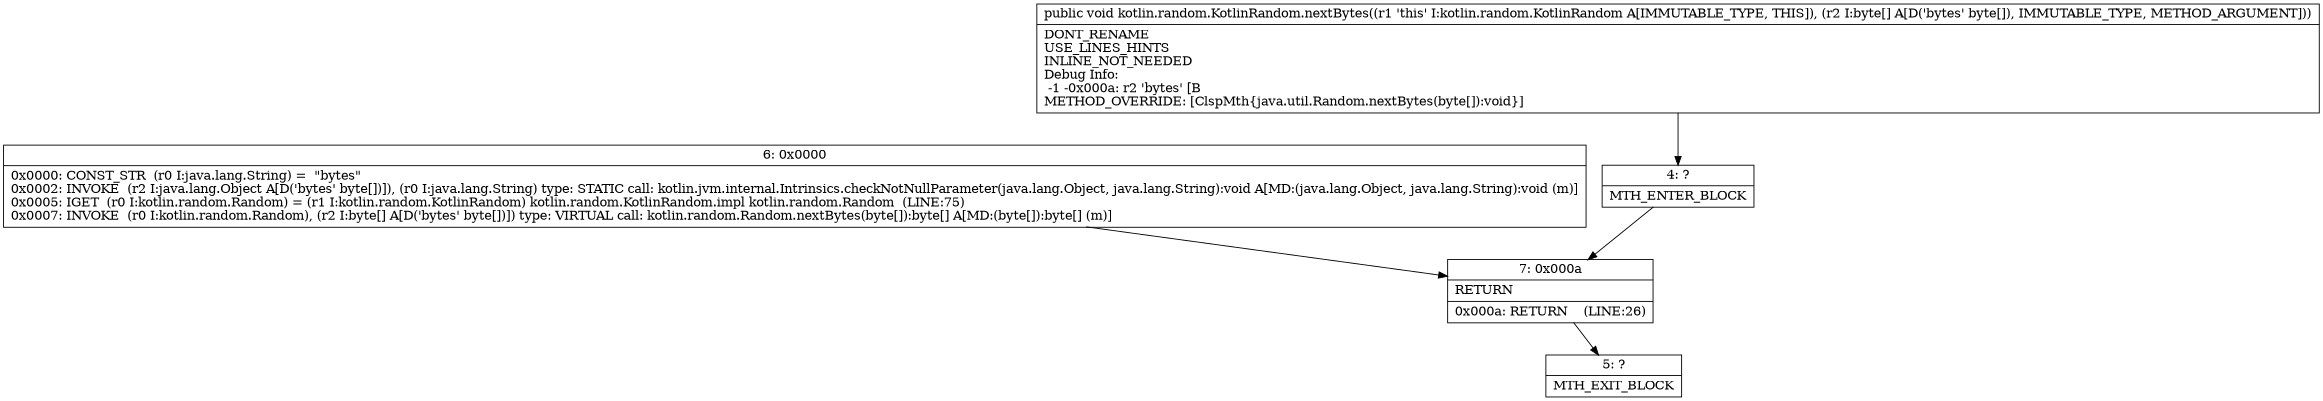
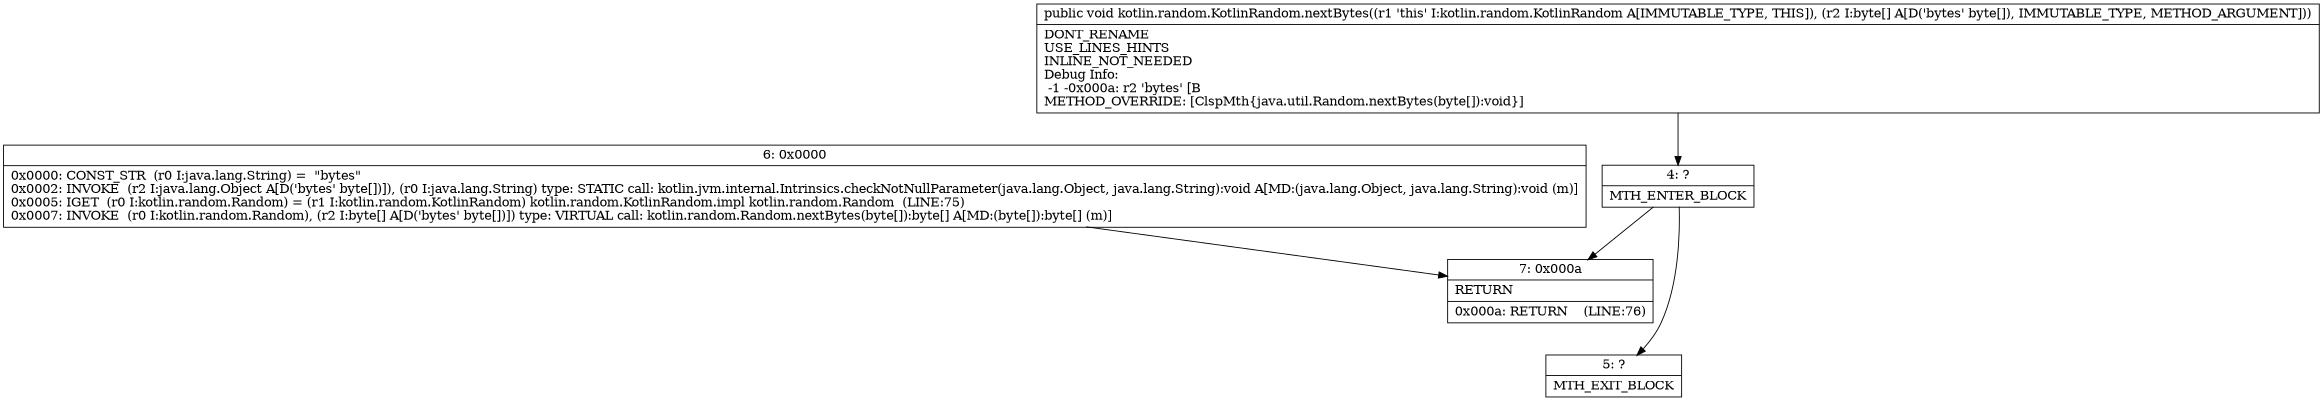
node "7: 0x000a": text "0x000a: RETURN    (LINE:26)" -> "0x000a: RETURN    (LINE:76)"
edge "7: 0x000a" -> "5: ?": now "4: ?" -> "5: ?"
